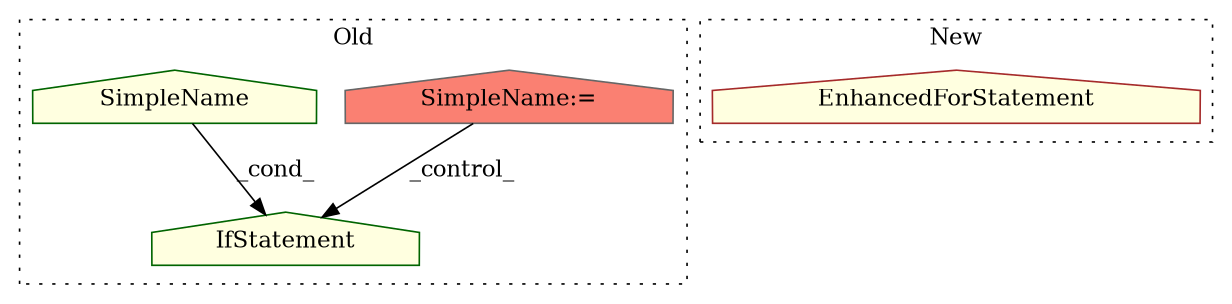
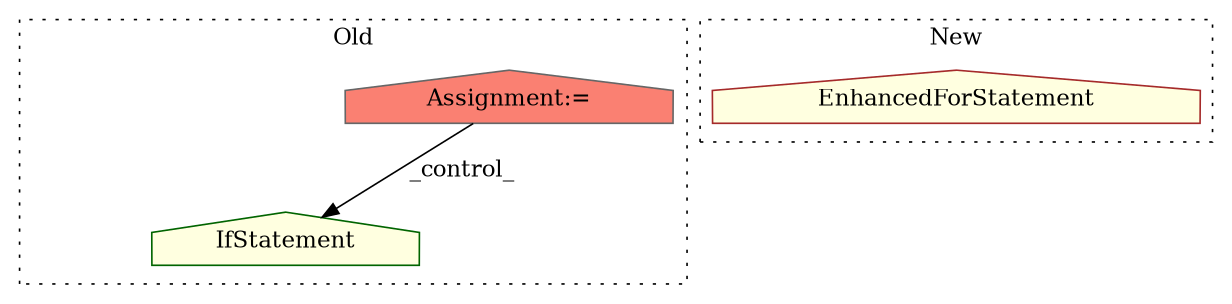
node "SimpleName": removed
node "SimpleName:=": label "SimpleName:=" -> "Assignment:="
